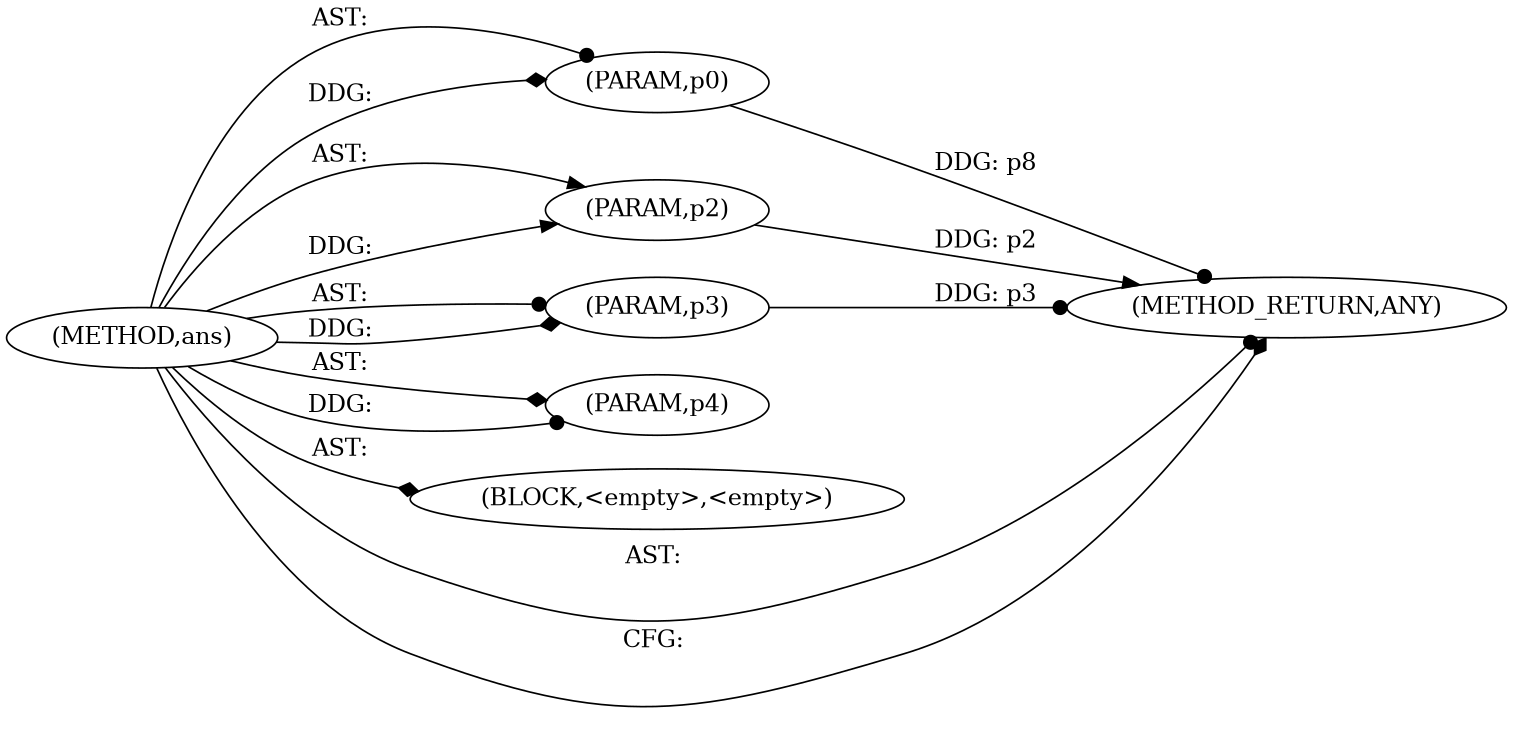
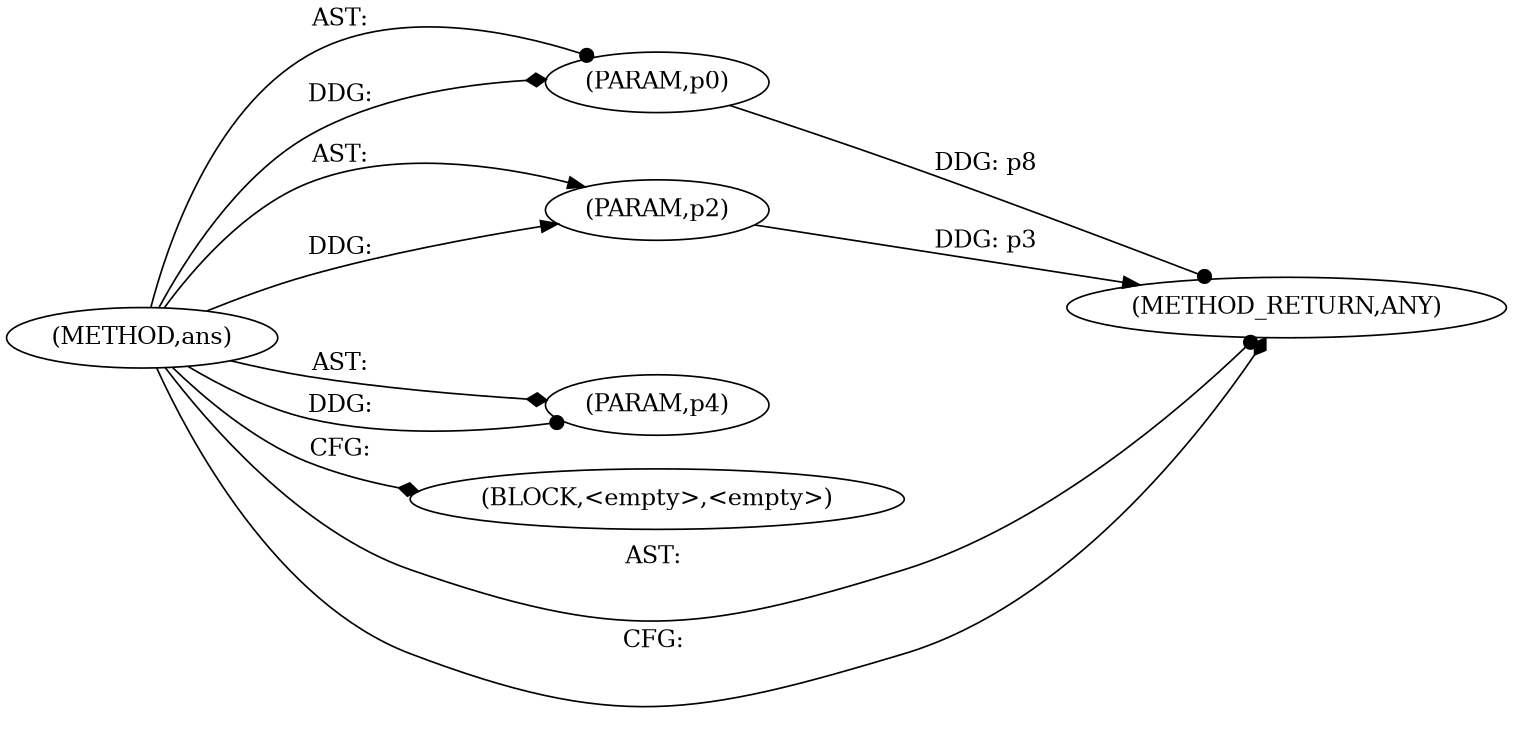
edge "(PARAM,p2)" -> "(METHOD_RETURN,ANY)": label "DDG: p2" -> "DDG: p3"
node "(PARAM,p3)": removed
edge "(METHOD,ans)" -> "(BLOCK,<empty>,<empty>)": label "AST: " -> "CFG: "
